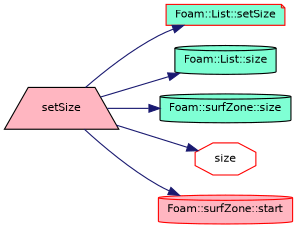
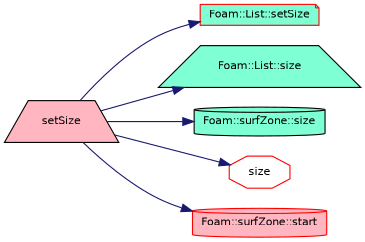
node "Foam::List::size": shape cylinder -> trapezium
